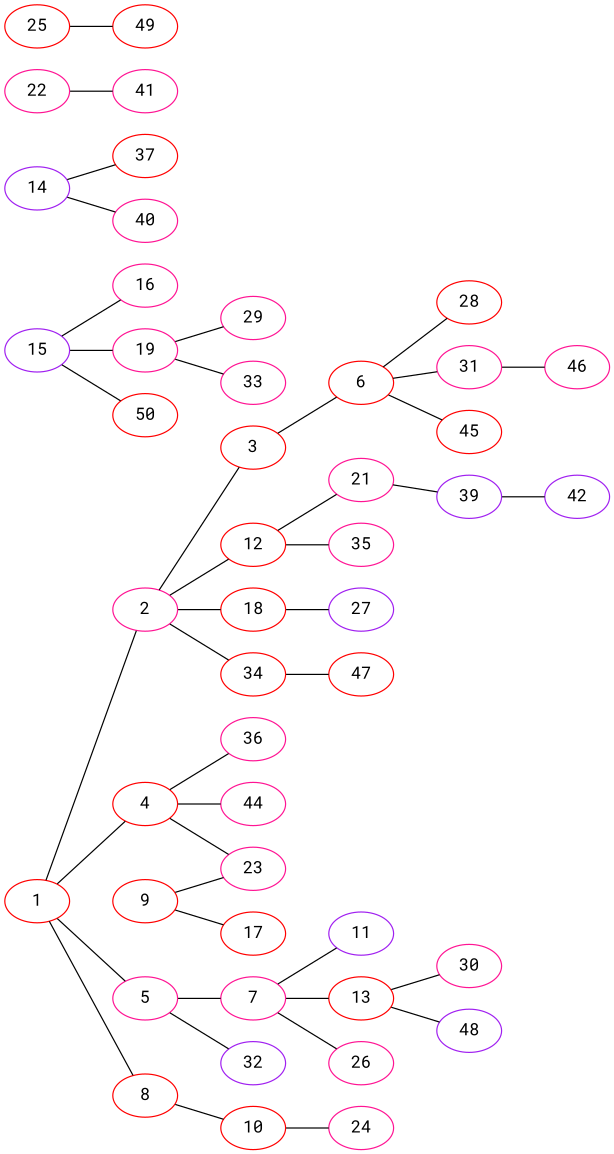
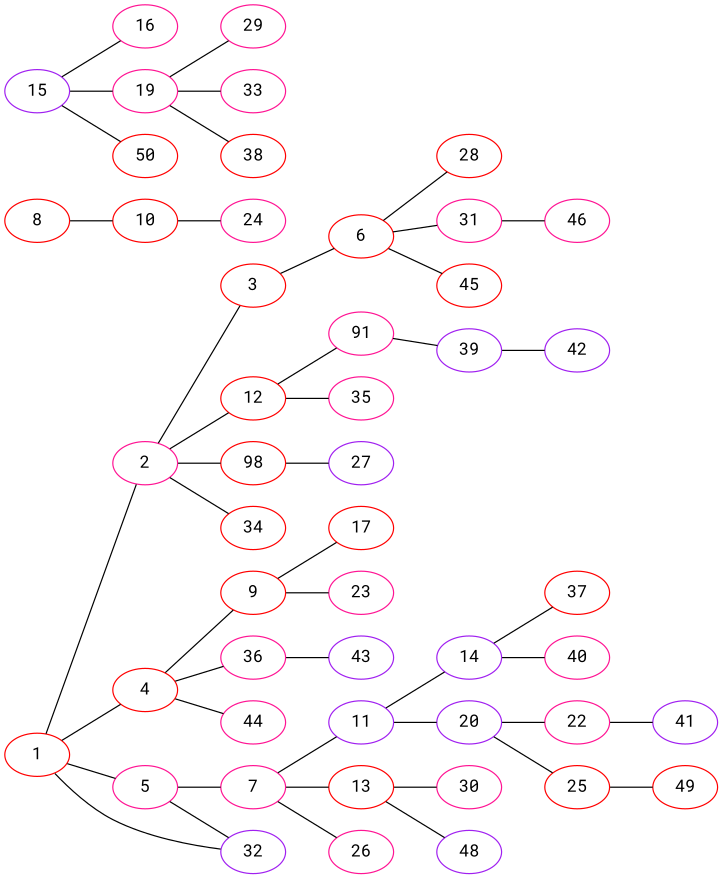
node "41": color deeppink -> purple
node "38": added
node "21": label "21" -> "91"
node "18": label "18" -> "98"
node "43": added
node "47": removed
edge "14" -- "11": added
node "20": added
edge "4" -- "23": now "4" -- "9"
edge "1" -- "8": now "1" -- "32"
